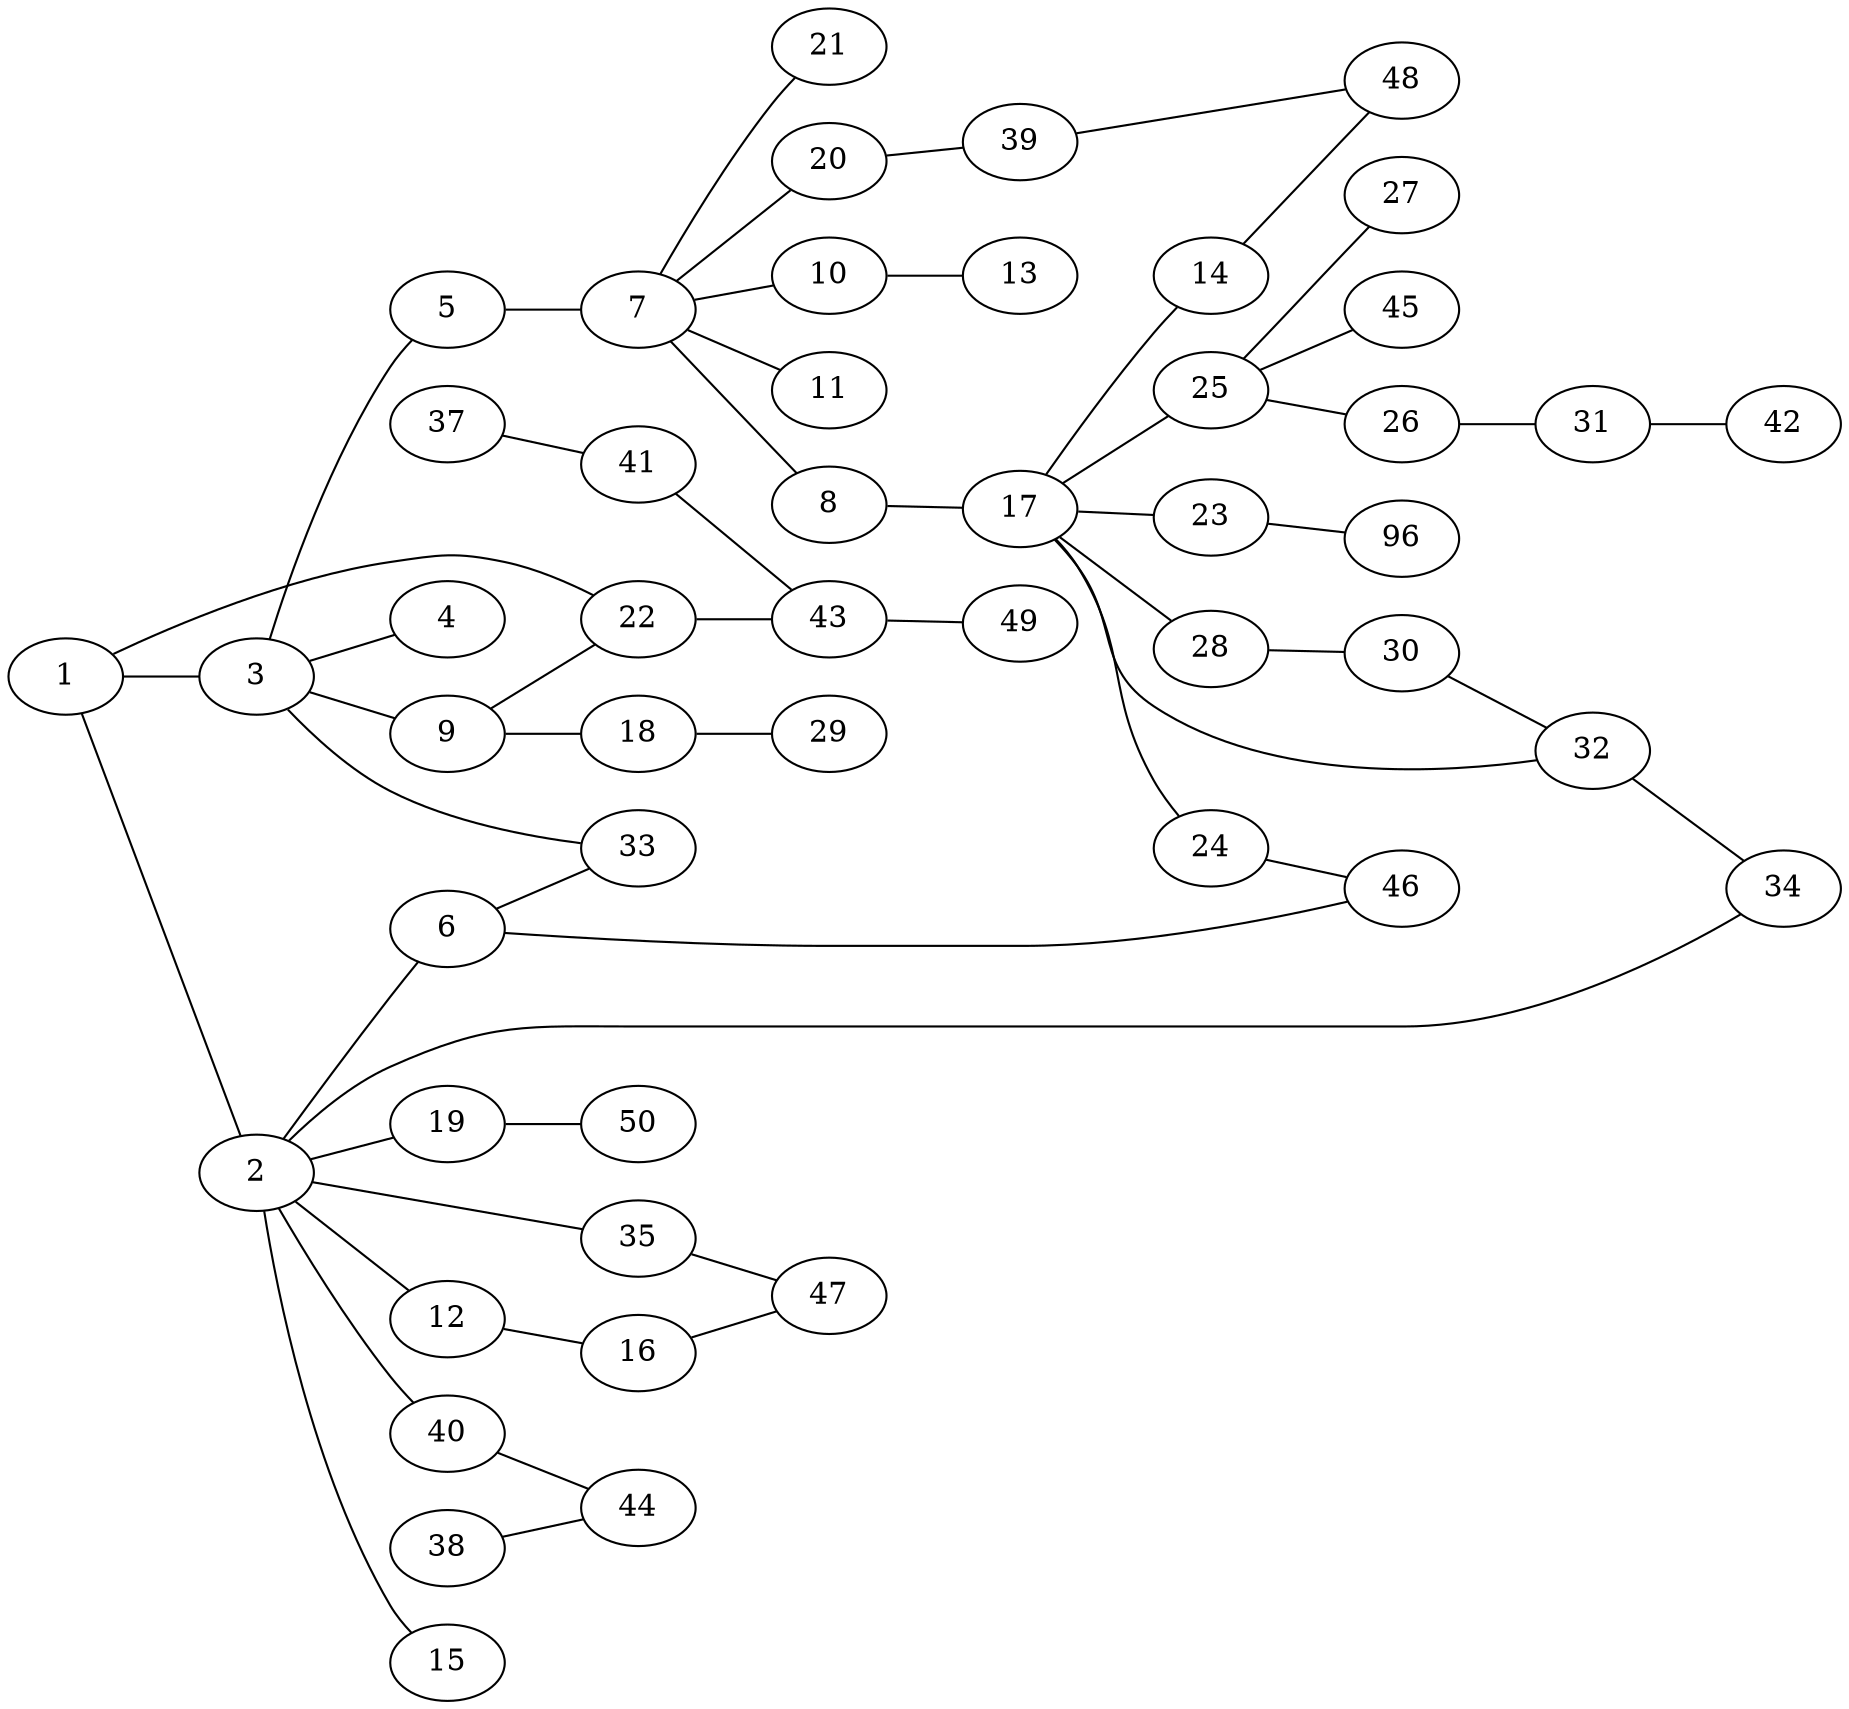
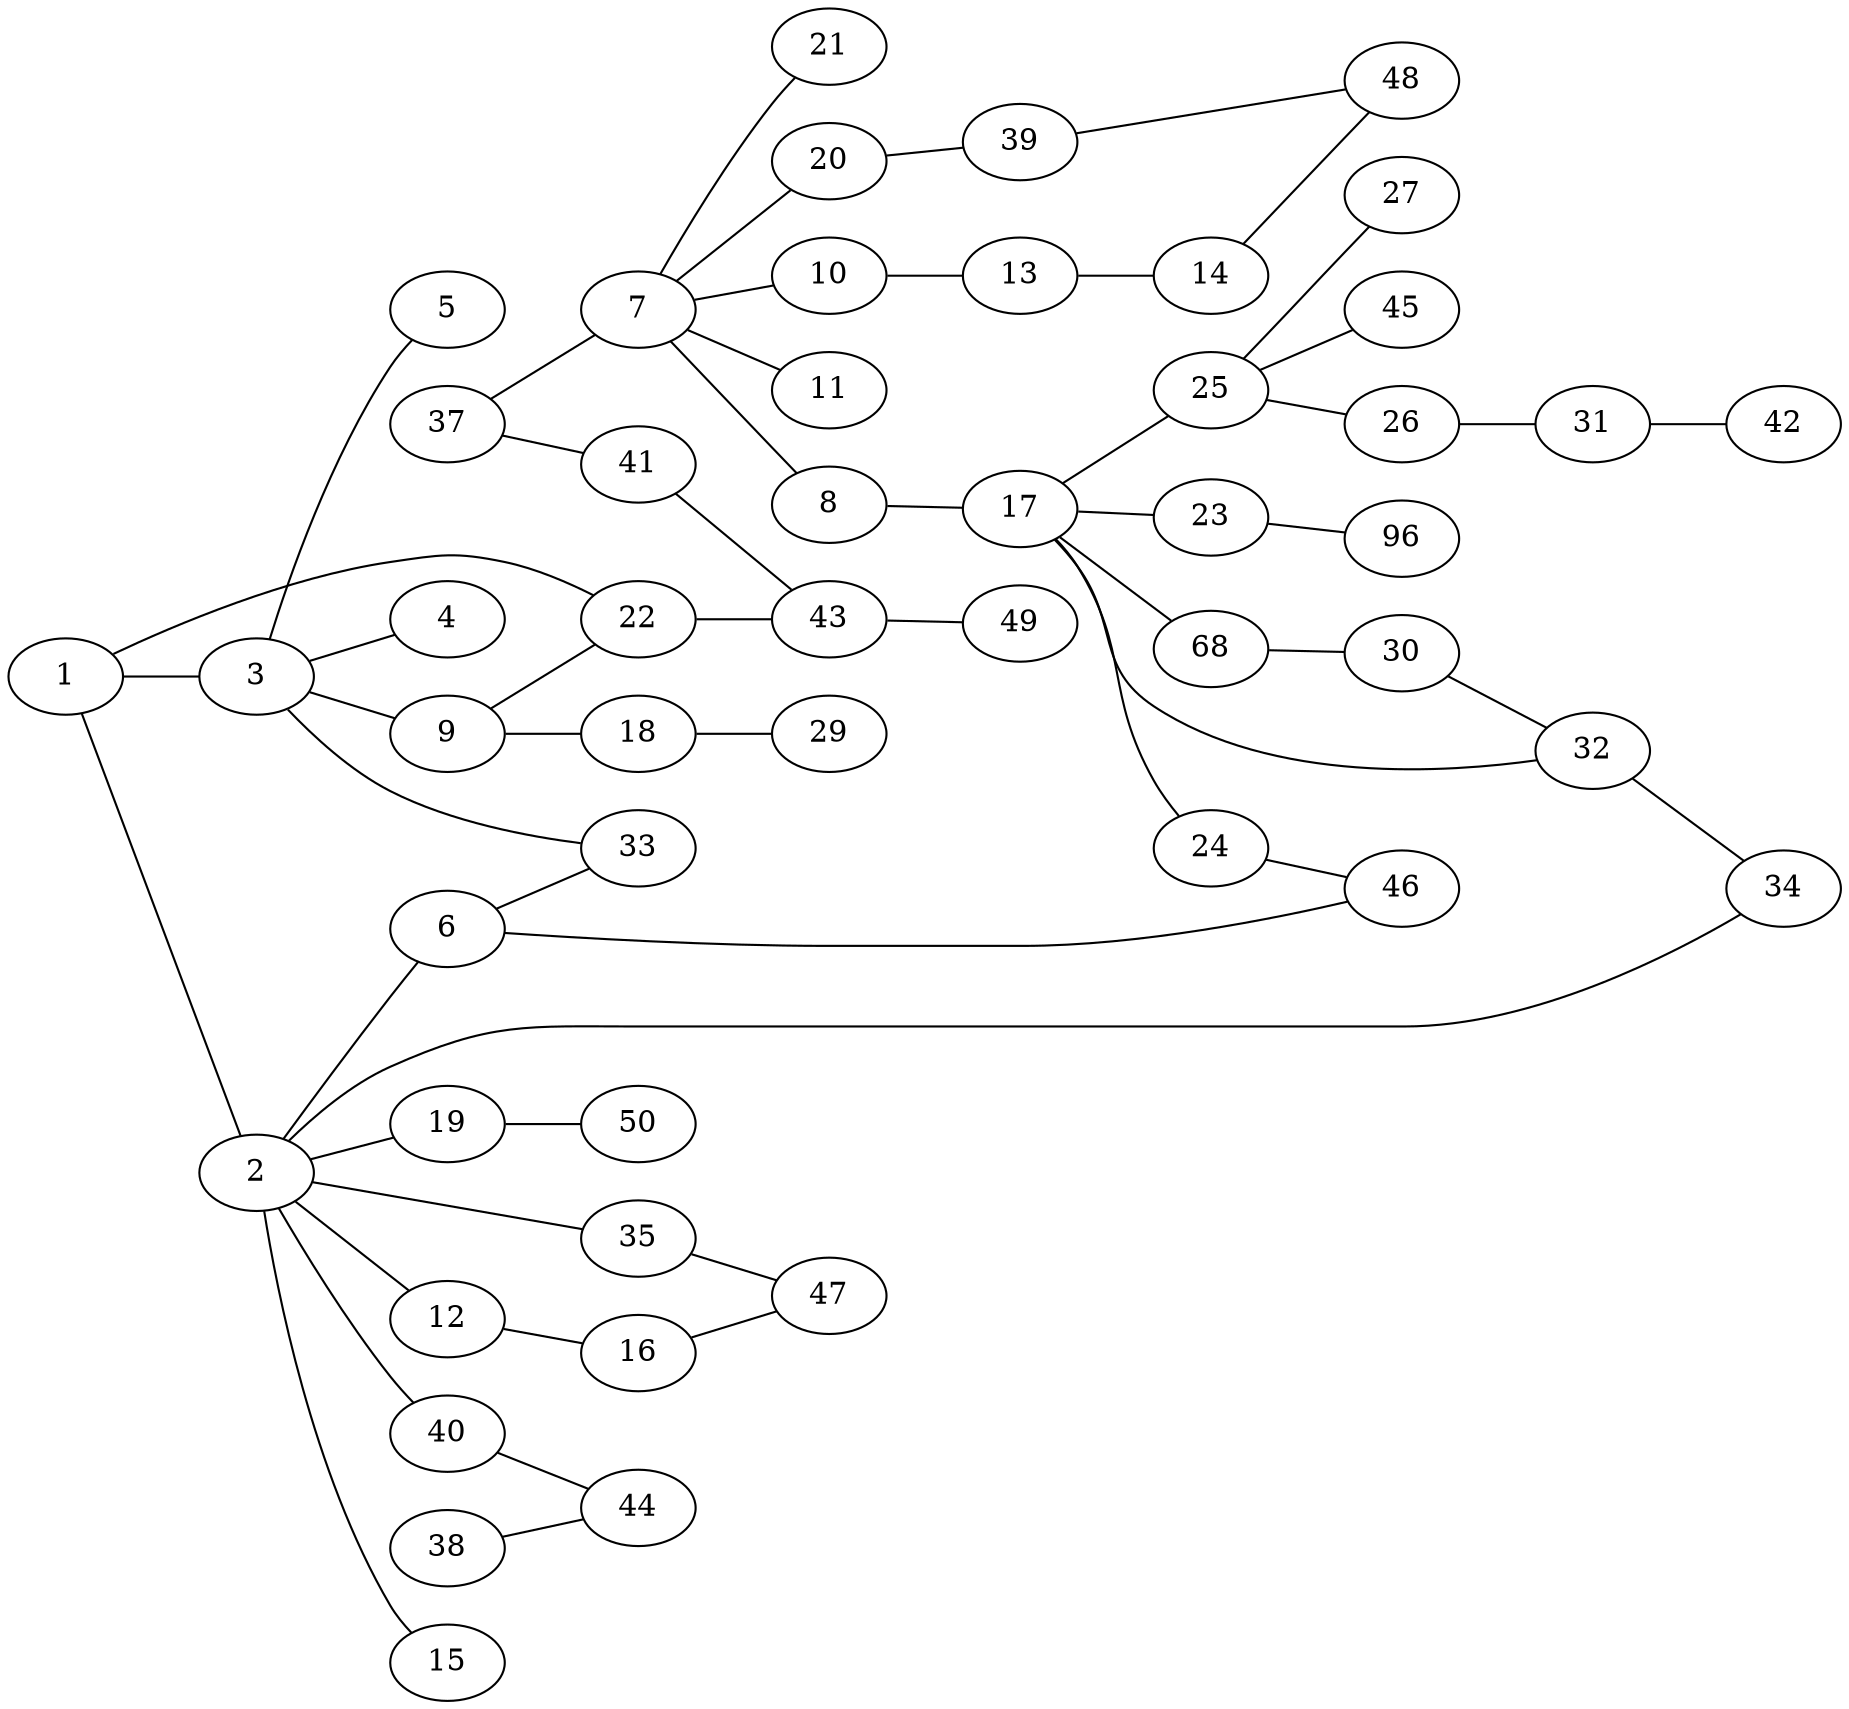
edge "5" -- "7": now "37" -- "7"
edge "14" -- "17": now "14" -- "13"
node "28": label "28" -> "68"
